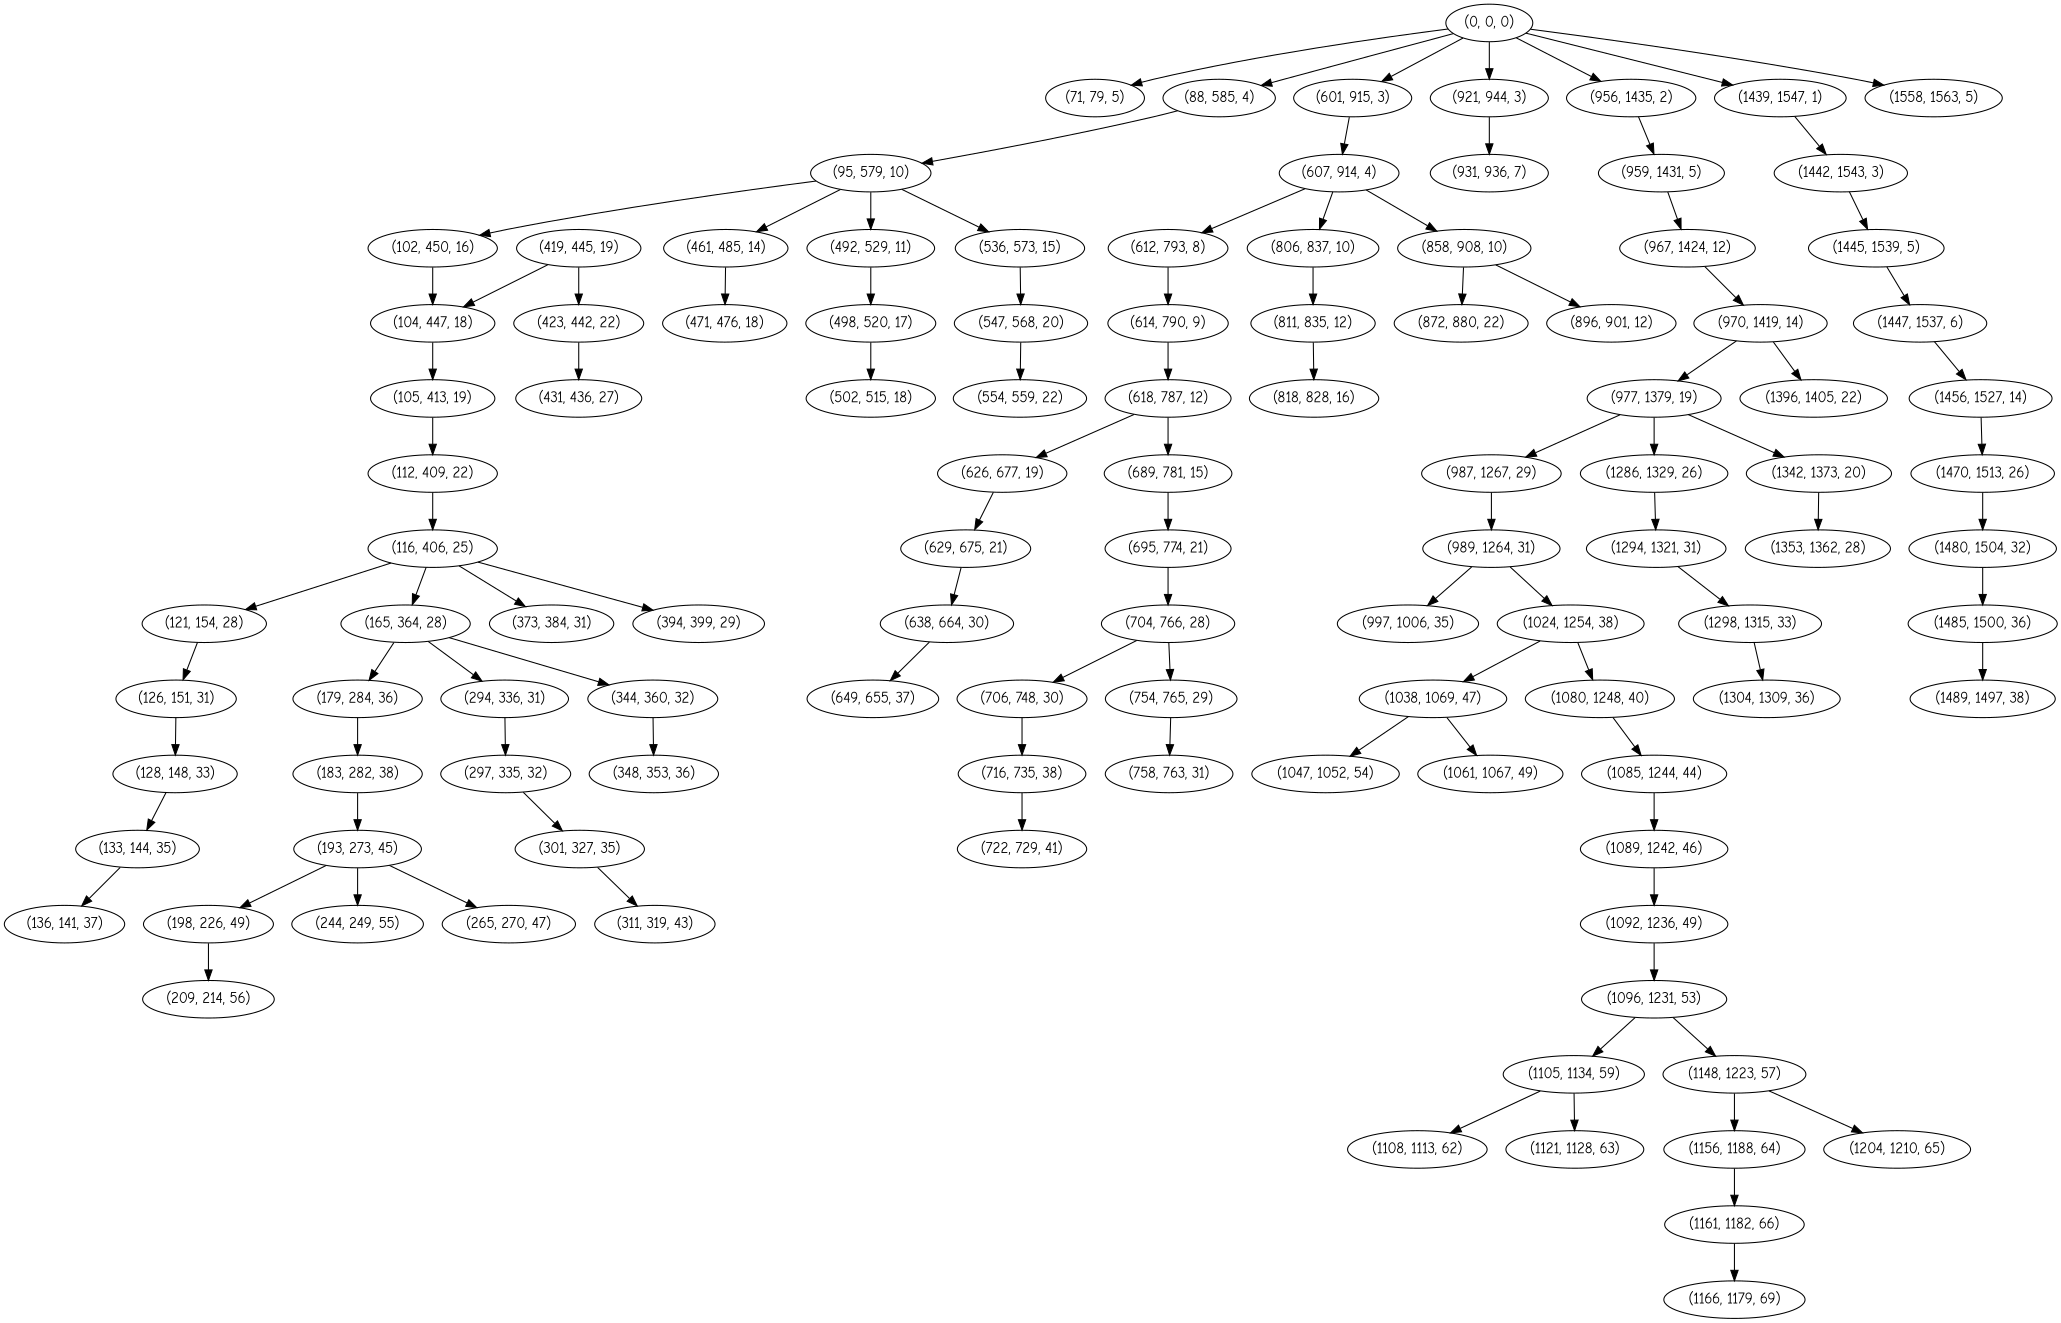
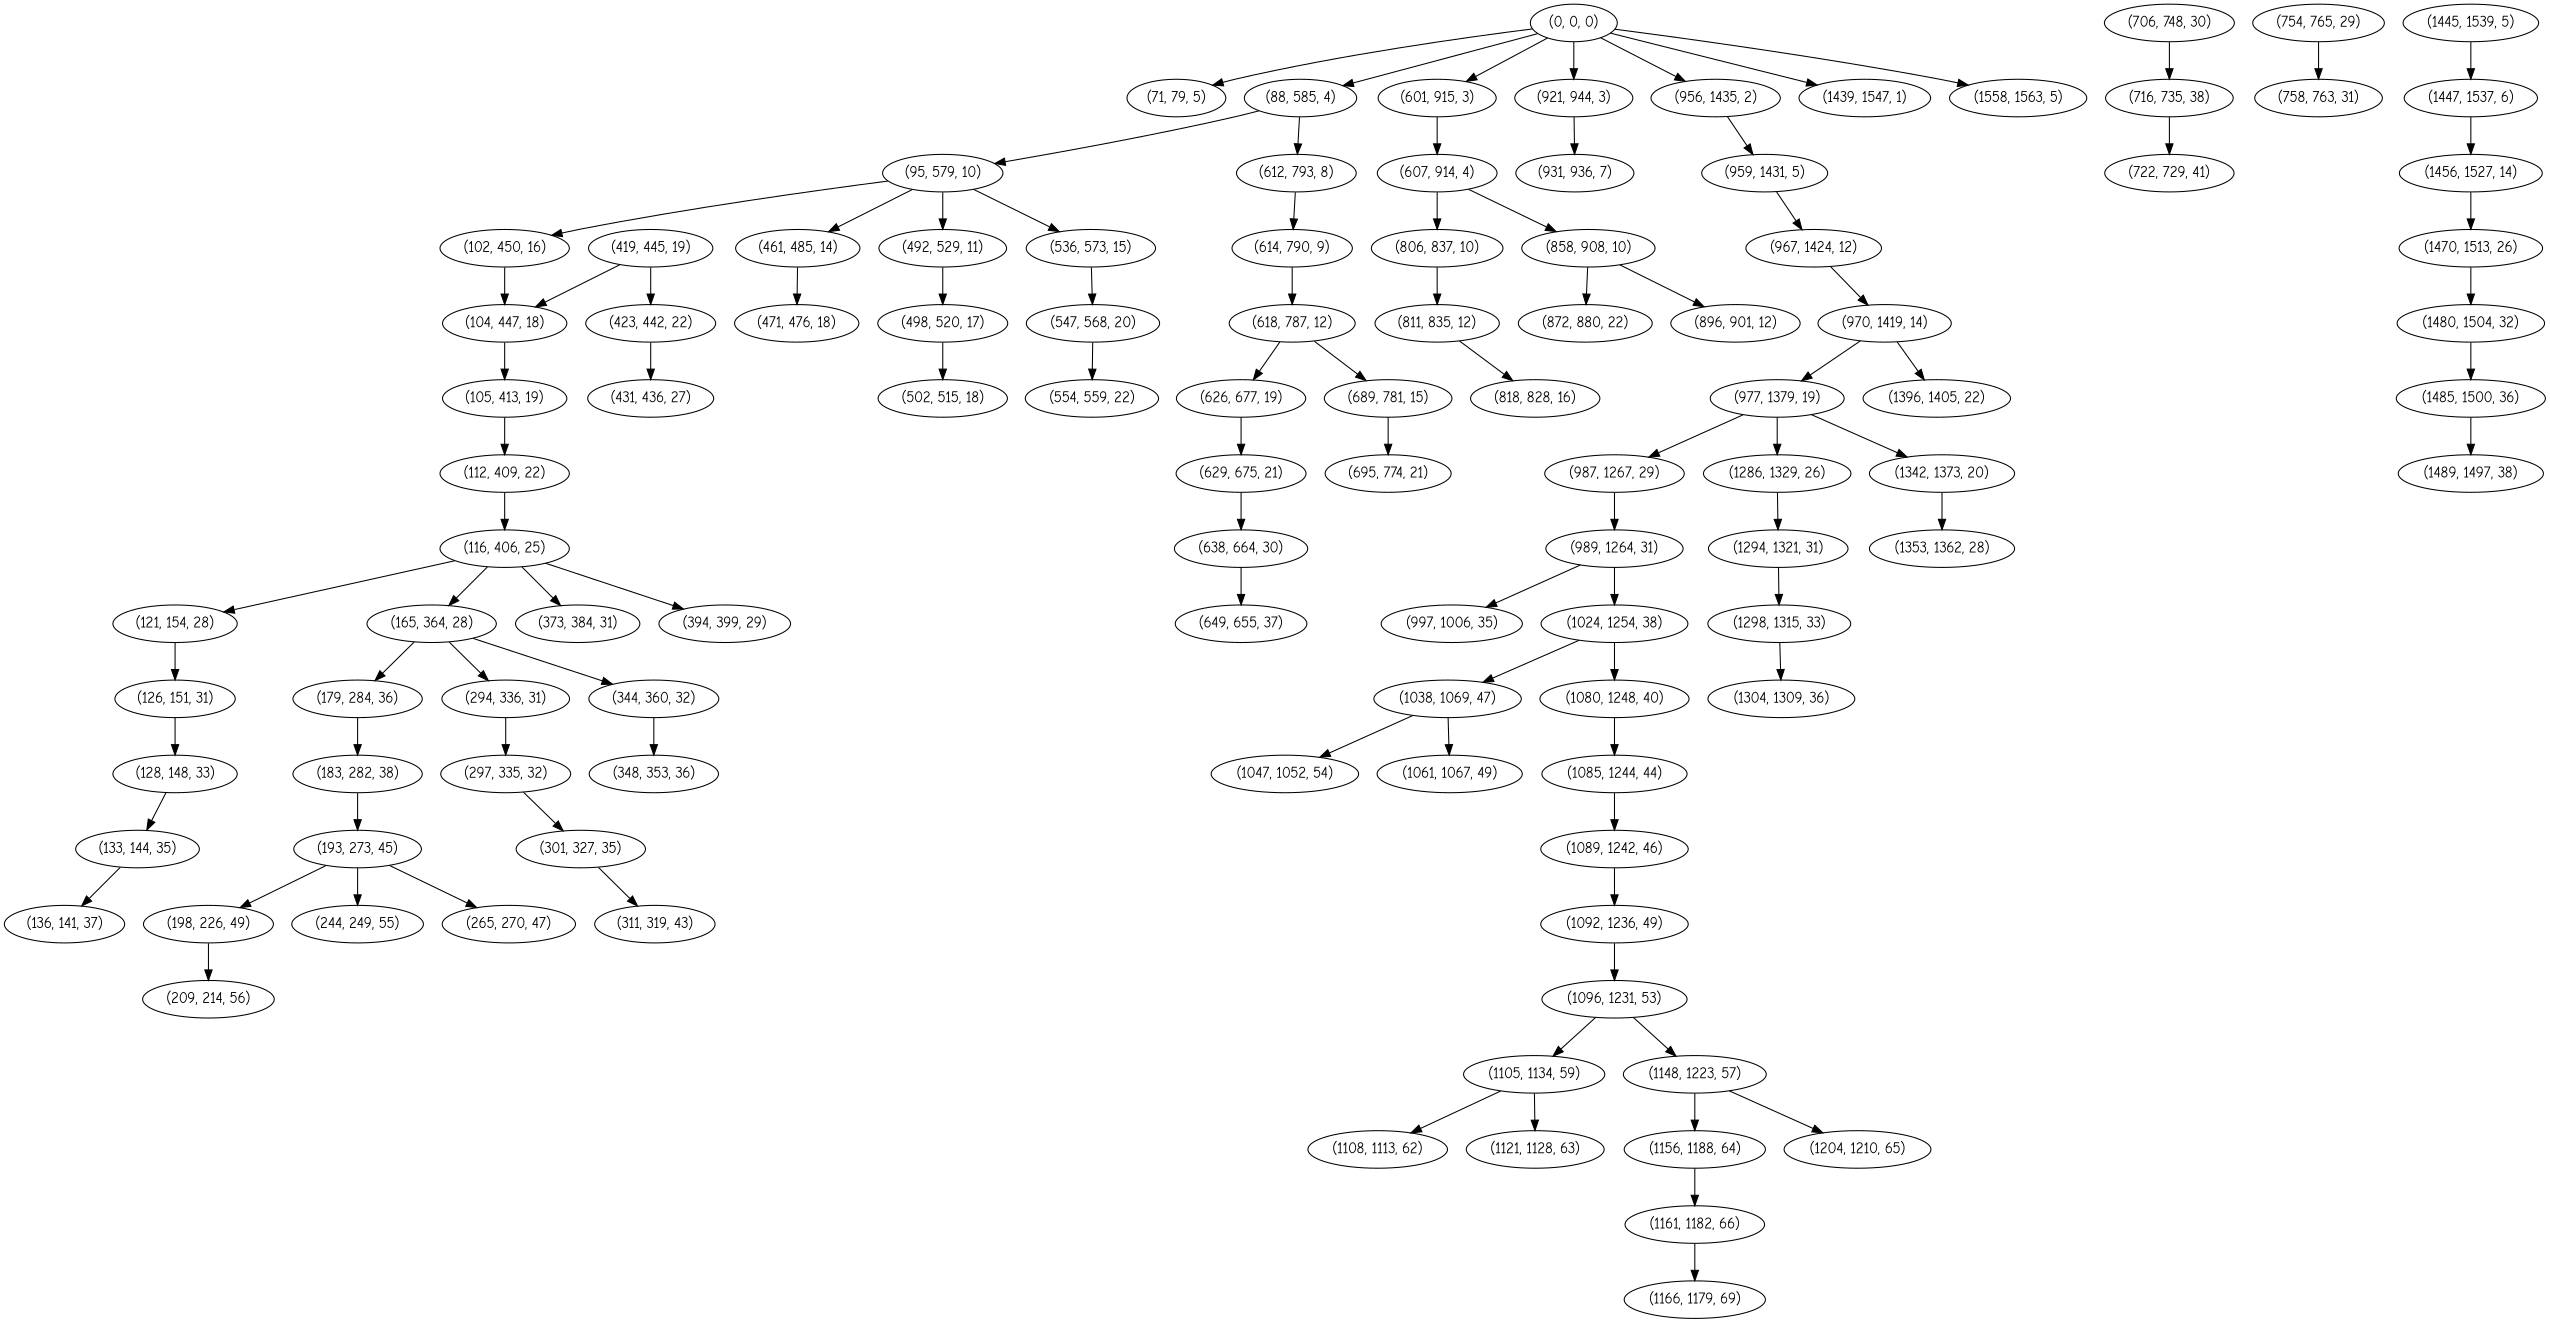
node "(1442, 1543, 3)": removed
edge "(607, 914, 4)" -> "(612, 793, 8)": now "(88, 585, 4)" -> "(612, 793, 8)"
node "(704, 766, 28)": removed
